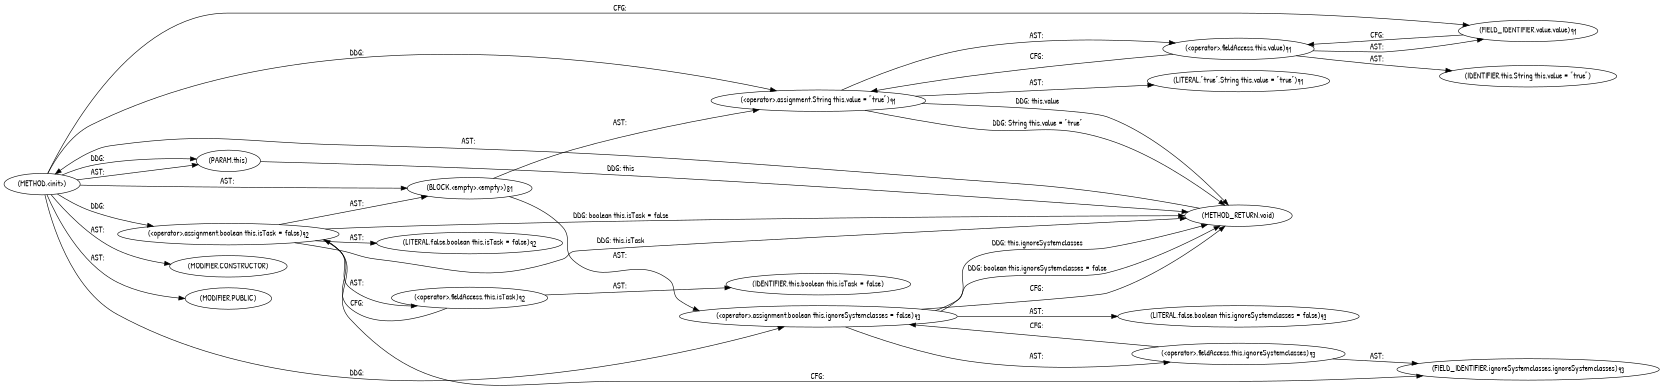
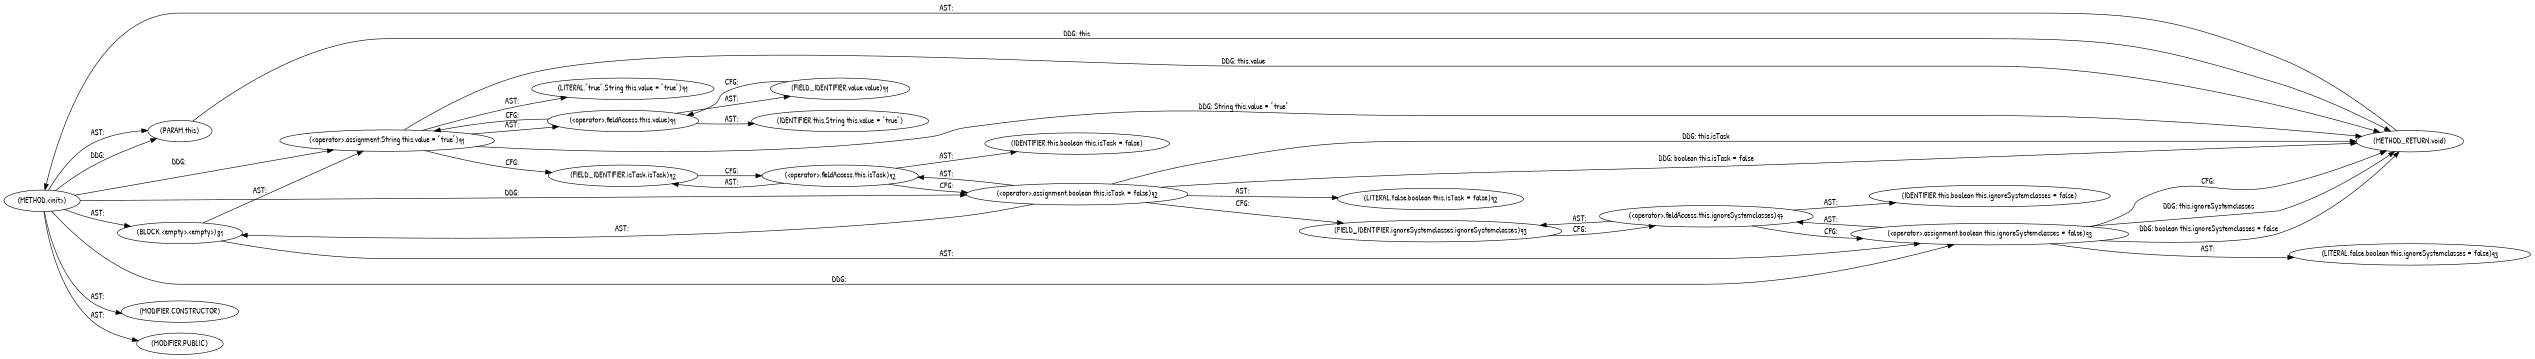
edge "(METHOD,<init>)" -> "(FIELD_IDENTIFIER,value,value)": removed, label "CFG:"
node "(FIELD_IDENTIFIER,isTask,isTask)": added
node "(IDENTIFIER,this,boolean this.ignoreSystemclasses = false)": added
edge "(FIELD_IDENTIFIER,ignoreSystemclasses,ignoreSystemclasses)" -> "(<operator>.fieldAccess,this.ignoreSystemclasses)": added, label "CFG:"
node "(<operator>.fieldAccess,this.ignoreSystemclasses)": text "93" -> "97"
